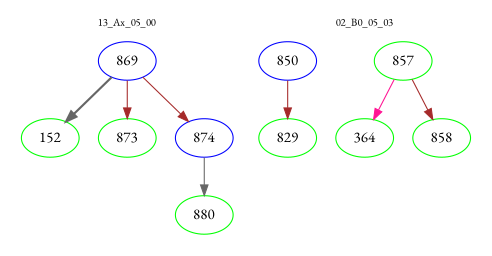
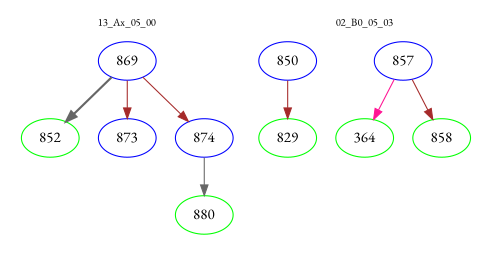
node "857": color green -> blue
node "152": label "152" -> "852"
node "873": color green -> blue
